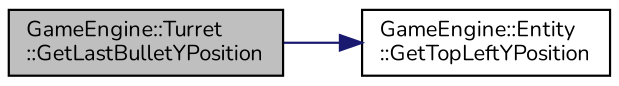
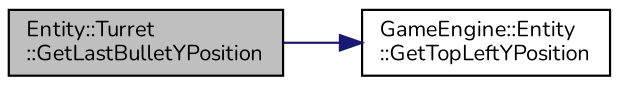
node "GameEngine::Turret ::GetLastBulletYPosition": label "GameEngine::Turret ::GetLastBulletYPosition" -> "Entity::Turret ::GetLastBulletYPosition"
